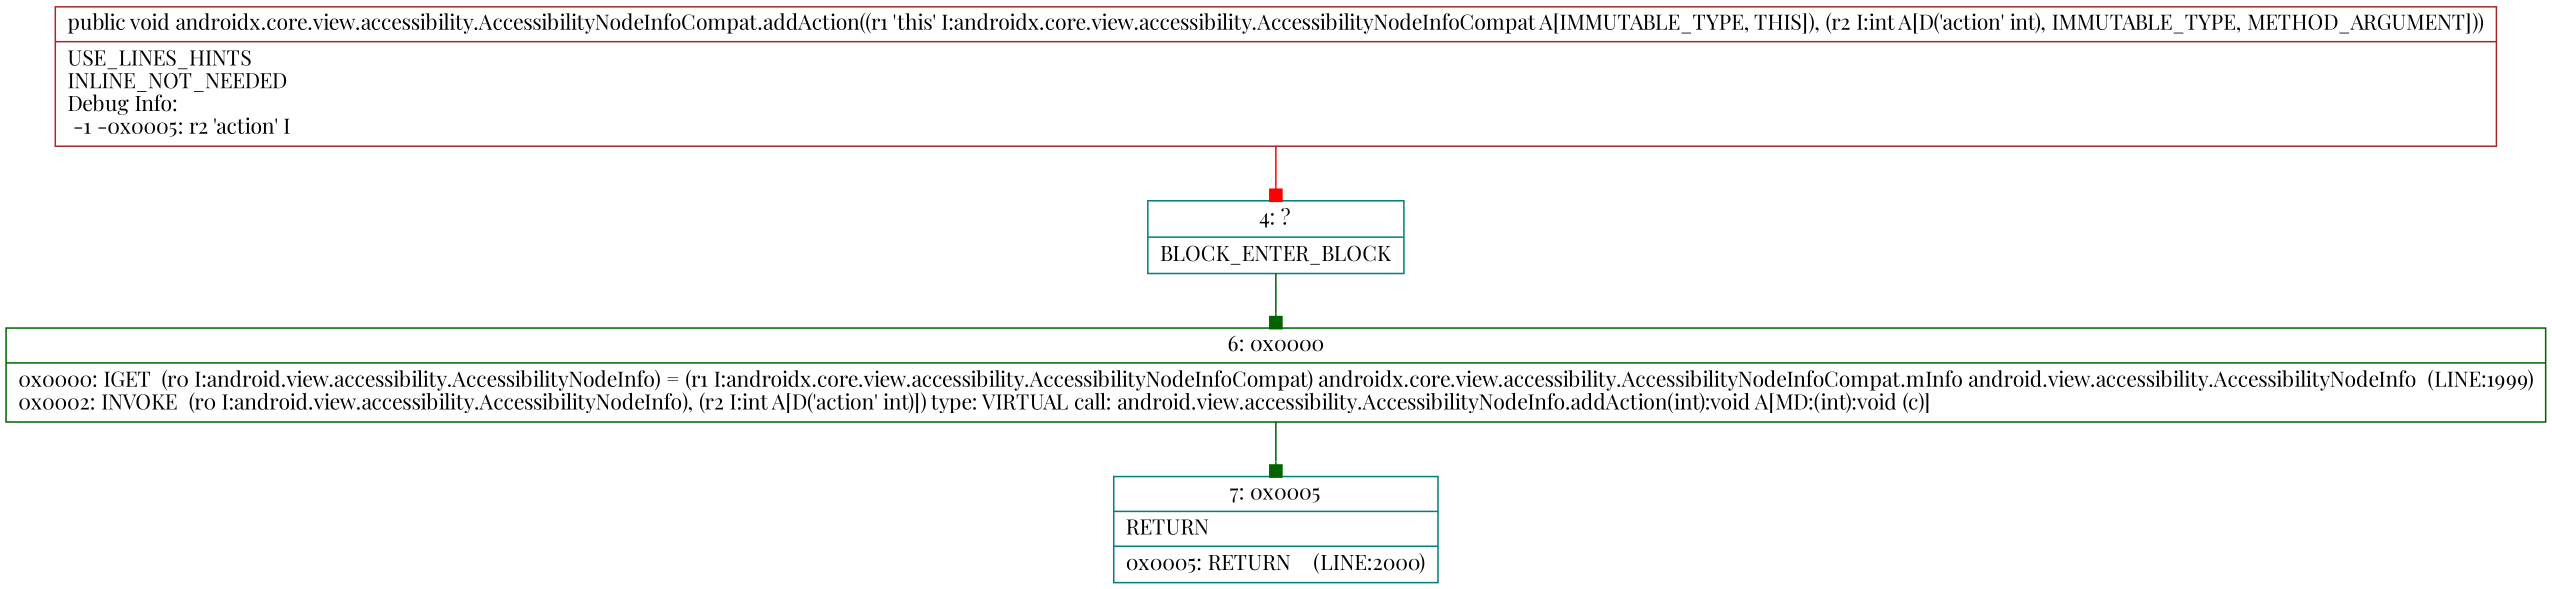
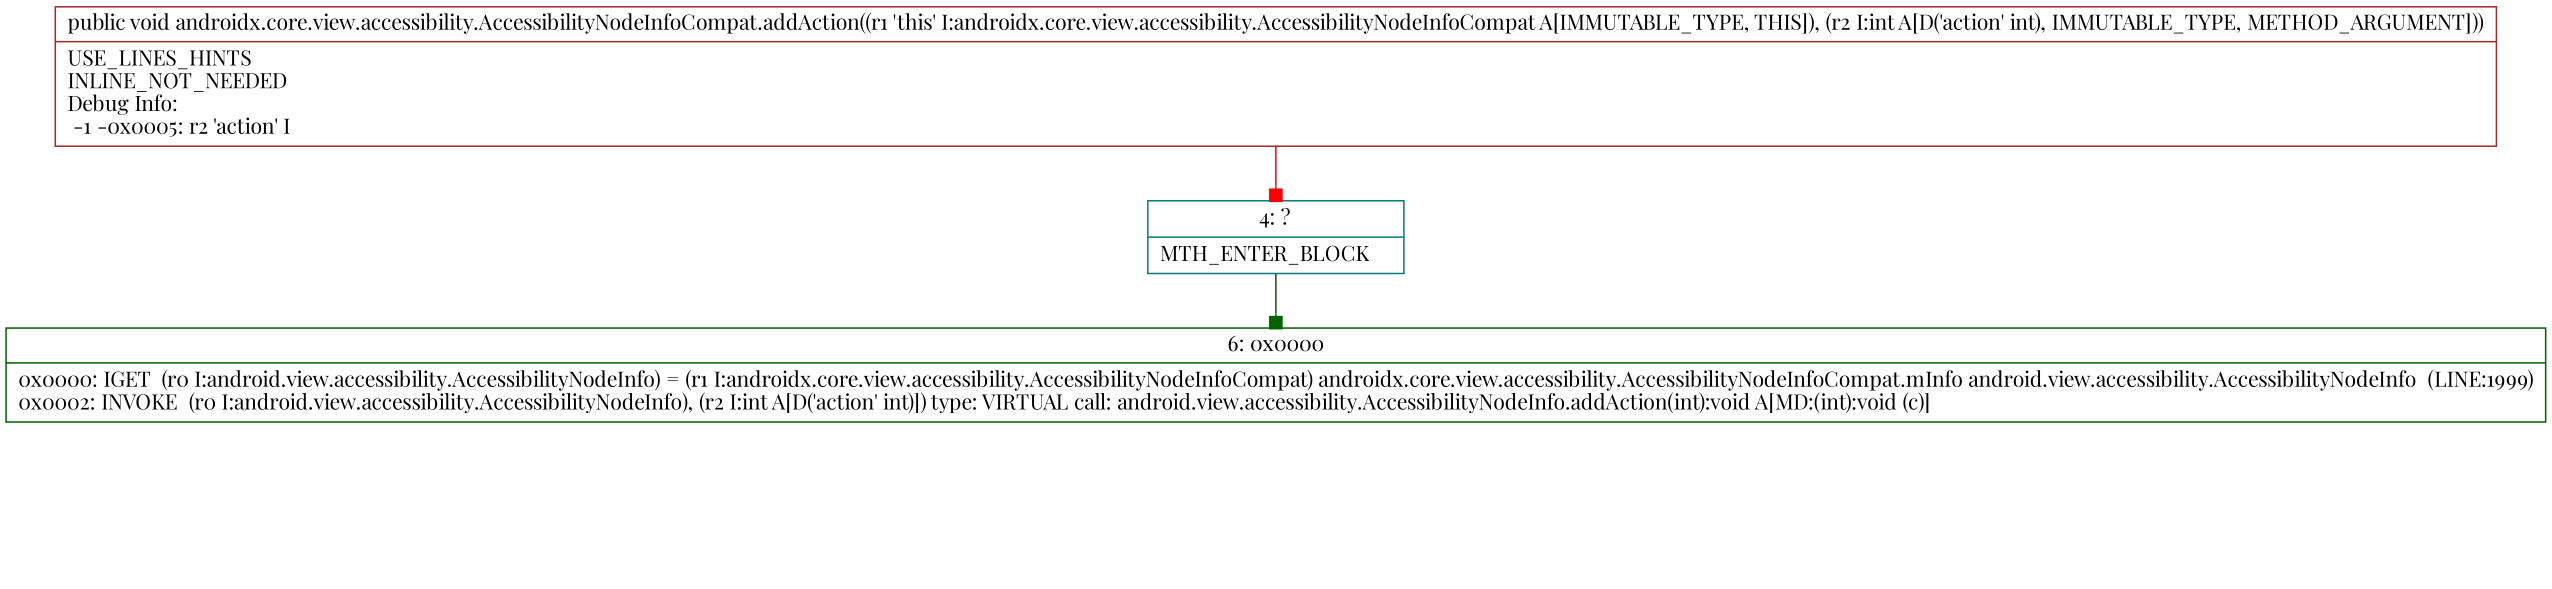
node "4: ?": text "BLOCK_ENTER_BLOCK" -> "MTH_ENTER_BLOCK"
node "7: 0x0005": removed
